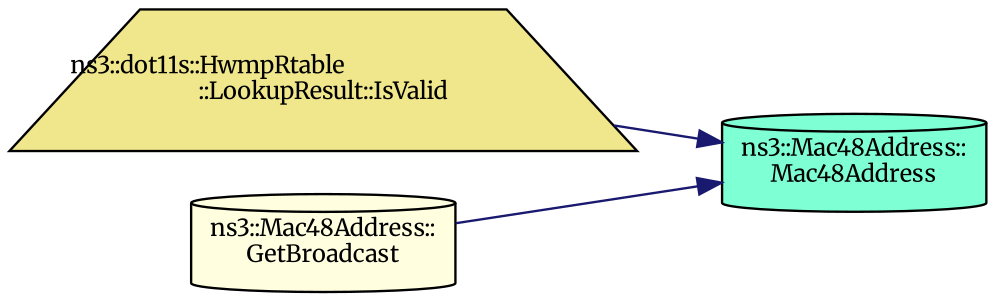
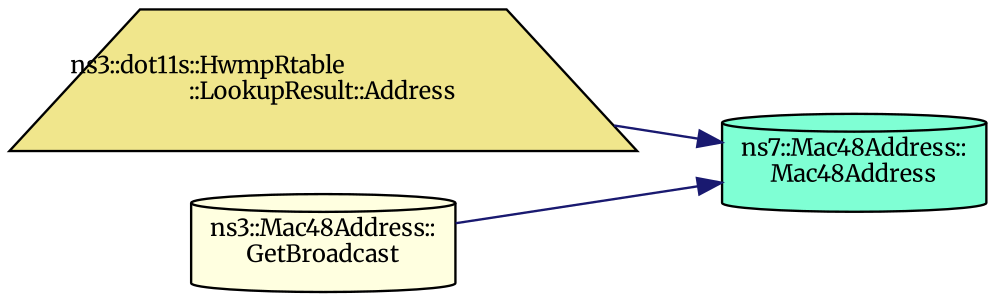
node "ns3::dot11s::HwmpRtable ::LookupResult::IsValid": label "ns3::dot11s::HwmpRtable ::LookupResult::IsValid" -> "ns3::dot11s::HwmpRtable ::LookupResult::Address"
node "ns3::Mac48Address:: Mac48Address": label "ns3::Mac48Address:: Mac48Address" -> "ns7::Mac48Address:: Mac48Address"
